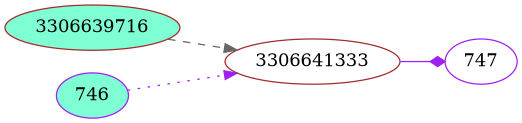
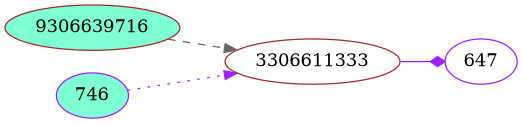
node "3306639716": label "3306639716" -> "9306639716"
node "3306641333": label "3306641333" -> "3306611333"
node "747": label "747" -> "647"
